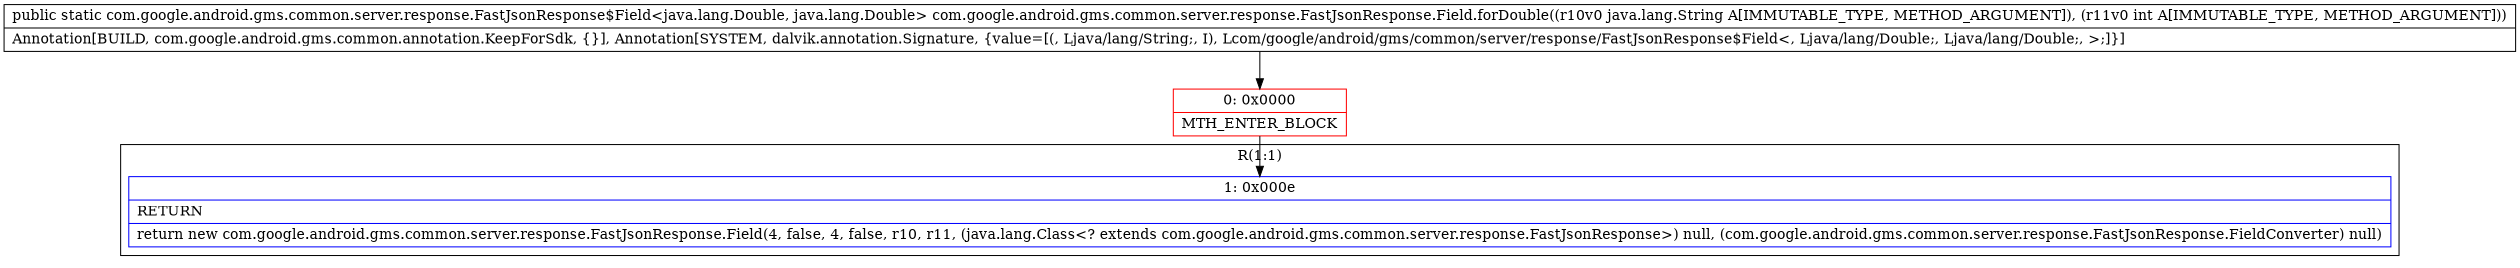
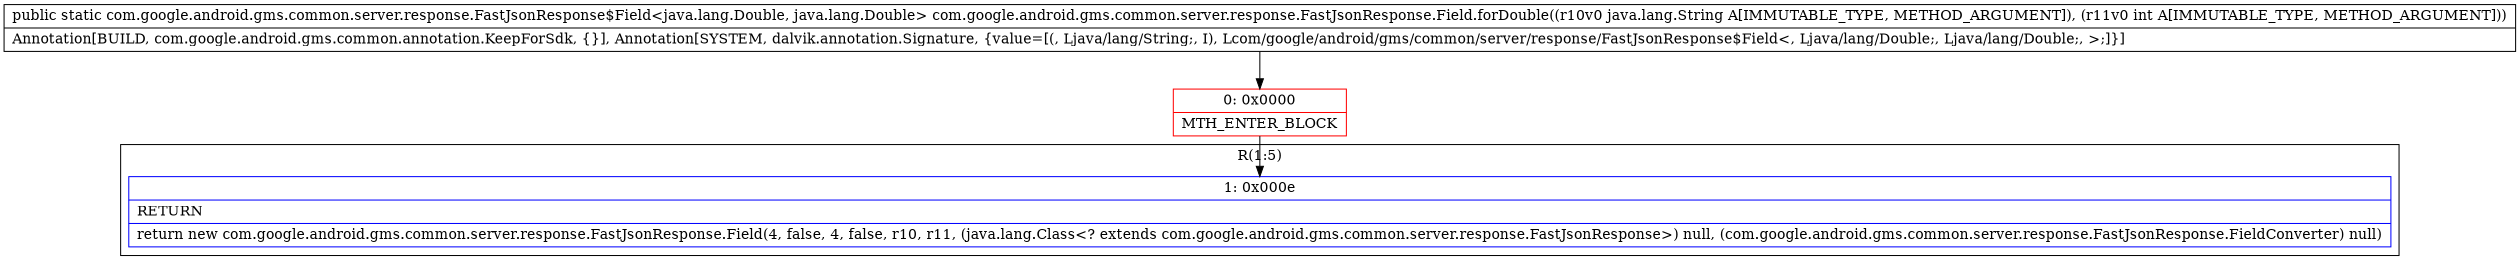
cluster "R(1:1)": label "R(1:1)" -> "R(1:5)"
